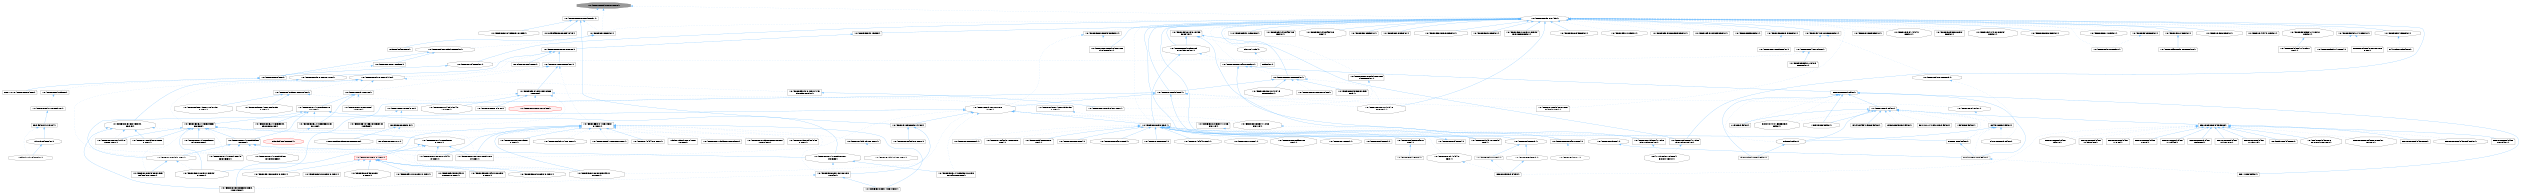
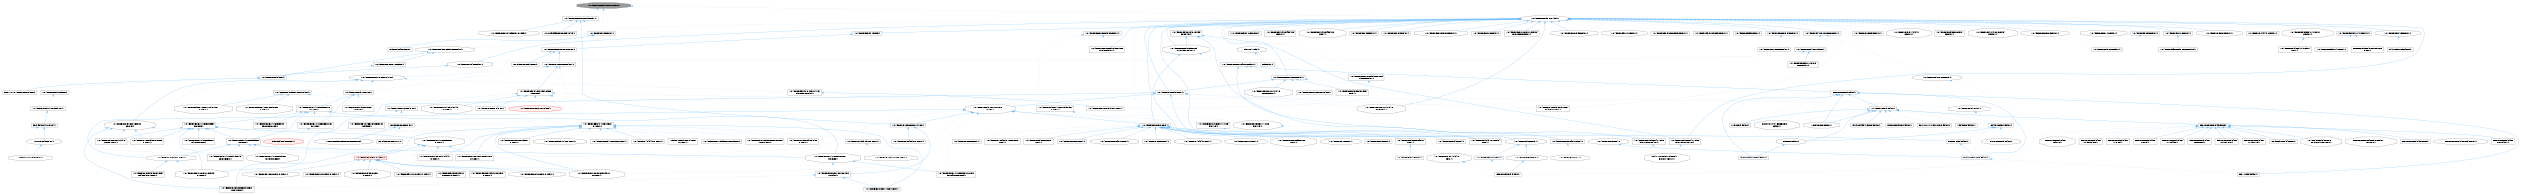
node "MovieSceneEntitySystemRunner.h": removed
edge "MovieScenePropertyTrack.h" -> "MovieSceneDoubleTrack.h": reversed
node "WeightAndEasingEvaluator Manager.h": label "WeightAndEasingEvaluator Manager.h" -> "WeightAndEasingEvaluator System.h"
